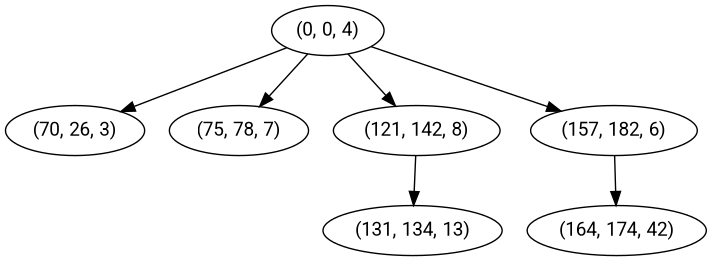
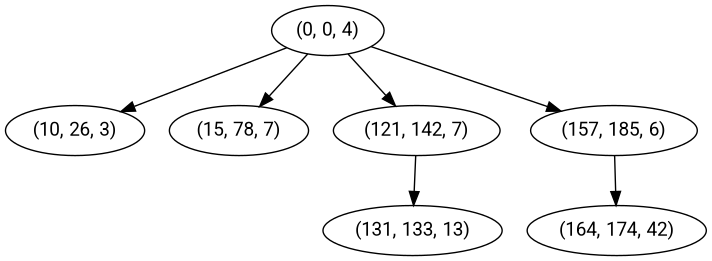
node "(70, 26, 3)": label "(70, 26, 3)" -> "(10, 26, 3)"
node "(75, 78, 7)": label "(75, 78, 7)" -> "(15, 78, 7)"
node "(121, 142, 8)": label "(121, 142, 8)" -> "(121, 142, 7)"
node "(157, 182, 6)": label "(157, 182, 6)" -> "(157, 185, 6)"
node "(131, 134, 13)": label "(131, 134, 13)" -> "(131, 133, 13)"
